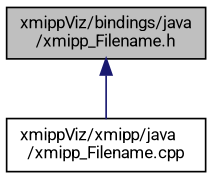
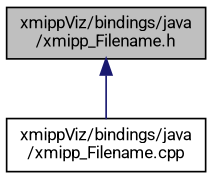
node "xmippViz/xmipp/java /xmipp_Filename.cpp": label "xmippViz/xmipp/java /xmipp_Filename.cpp" -> "xmippViz/bindings/java /xmipp_Filename.cpp"
